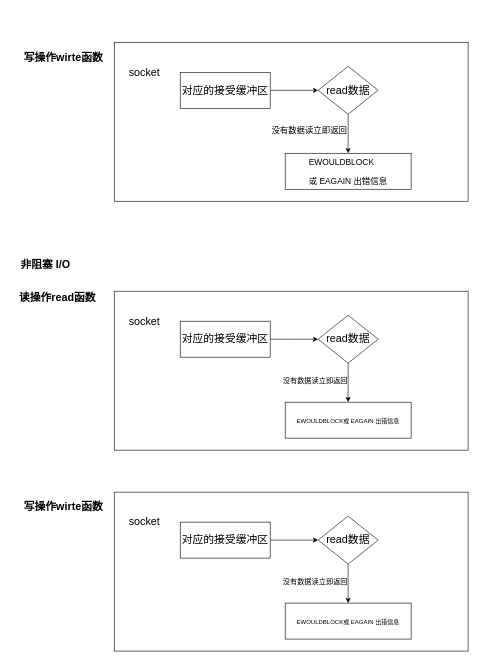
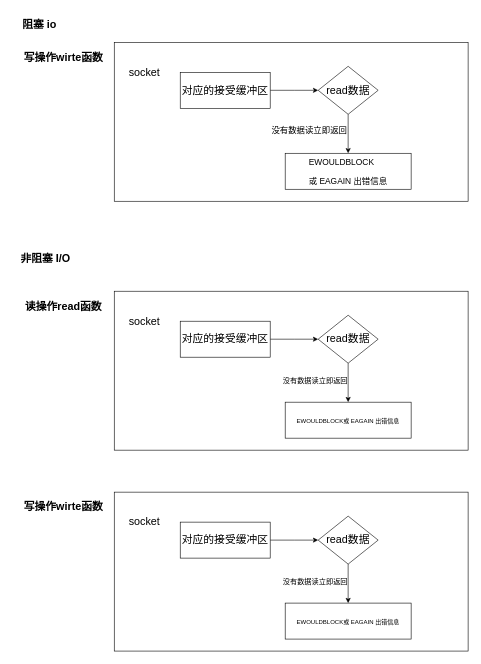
node "阻塞 io": added
node "非阻塞 I/O": moved (45, 264) -> (45, 258)
node "读操作read函数": moved (57, 297) -> (63, 306)
